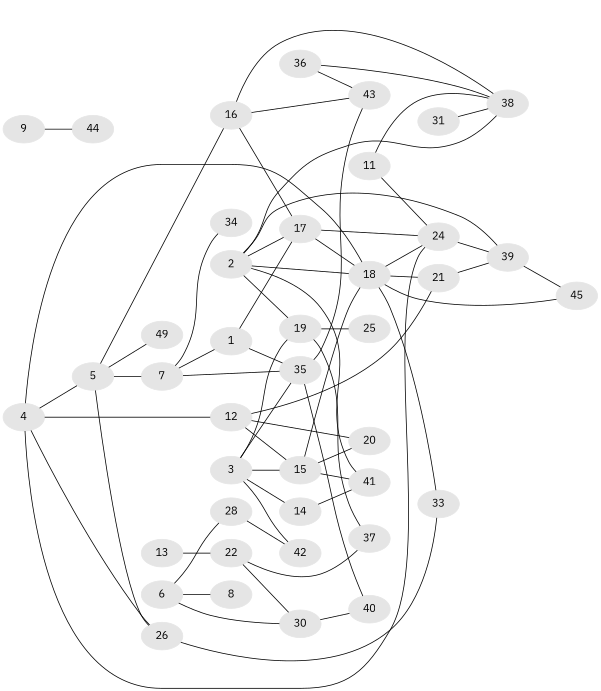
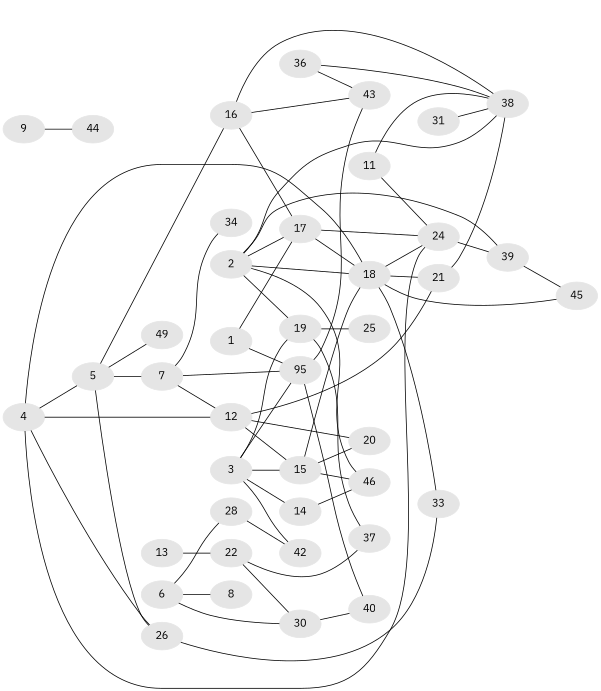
edge "39" -- "21": now "38" -- "21"
edge "1" -- "7": now "12" -- "7"
node "35": label "35" -> "95"
node "41": label "41" -> "46"
